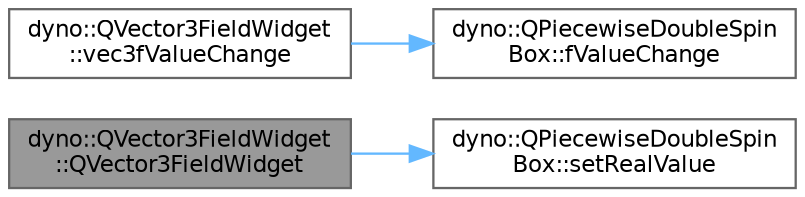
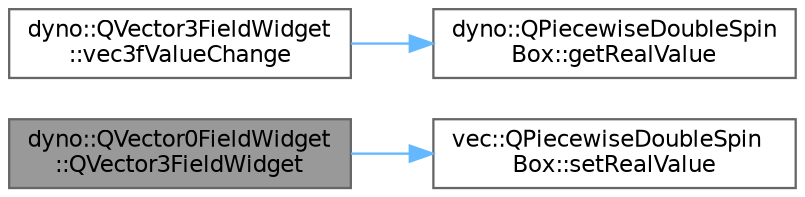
node "dyno::QPiecewiseDoubleSpin Box::fValueChange": label "dyno::QPiecewiseDoubleSpin Box::fValueChange" -> "dyno::QPiecewiseDoubleSpin Box::getRealValue"
node "dyno::QVector3FieldWidget ::QVector3FieldWidget": label "dyno::QVector3FieldWidget ::QVector3FieldWidget" -> "dyno::QVector0FieldWidget ::QVector3FieldWidget"
node "dyno::QPiecewiseDoubleSpin Box::setRealValue": label "dyno::QPiecewiseDoubleSpin Box::setRealValue" -> "vec::QPiecewiseDoubleSpin Box::setRealValue"
